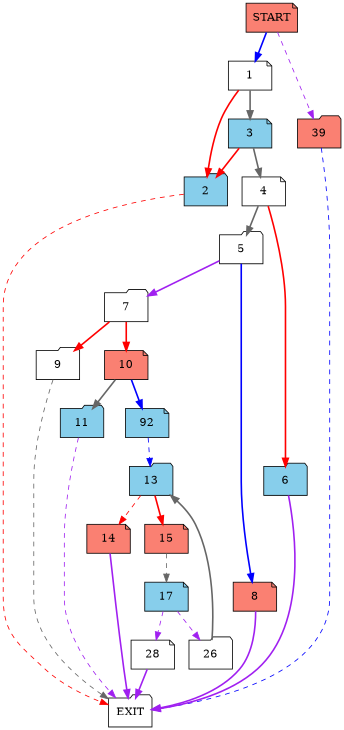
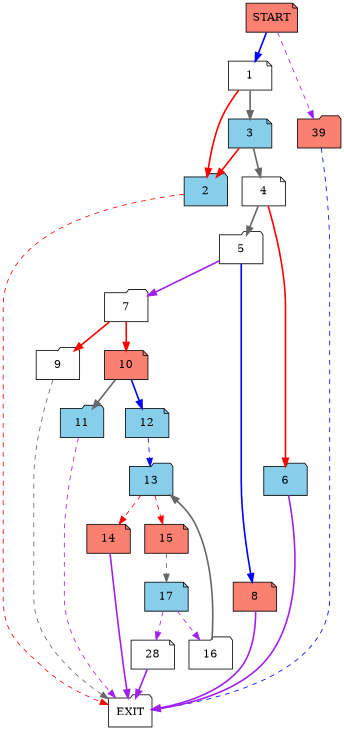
node "92": label "92" -> "12"
edge "13" -> "15": style bold -> dashed
node "26": label "26" -> "16"
